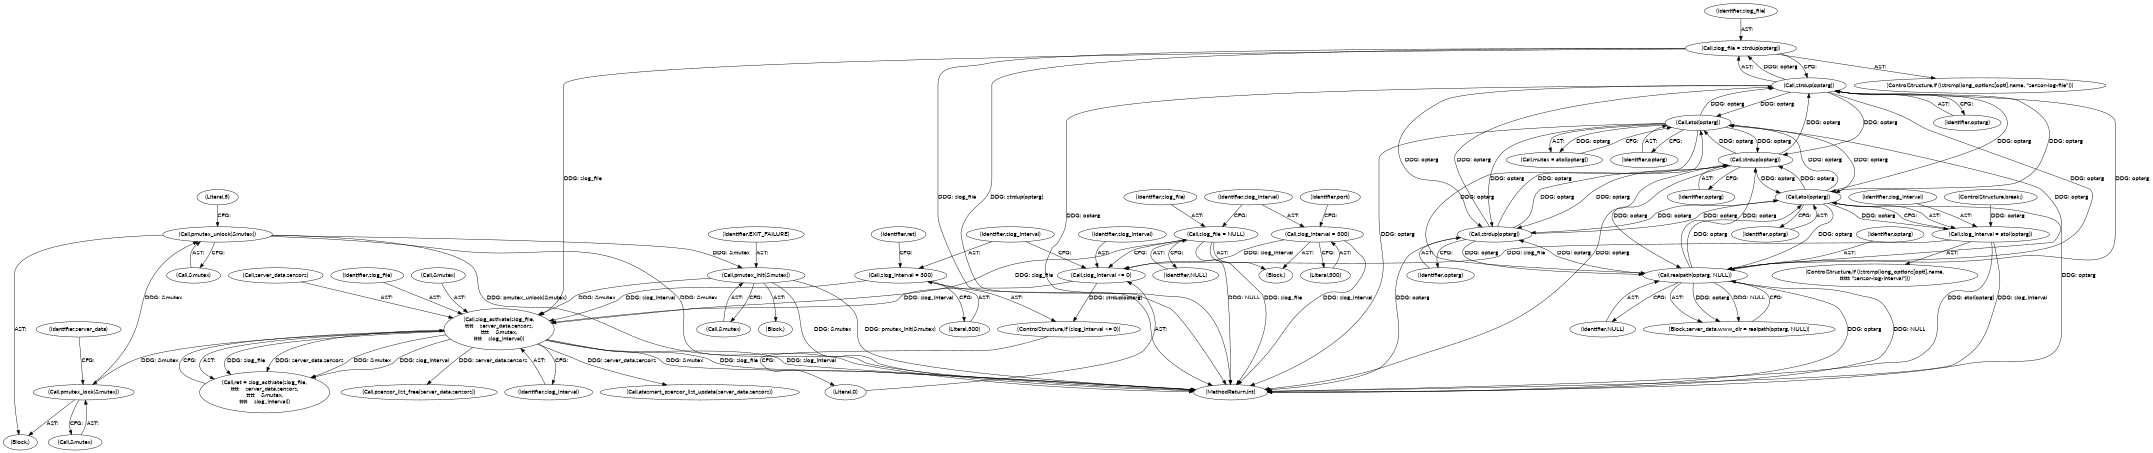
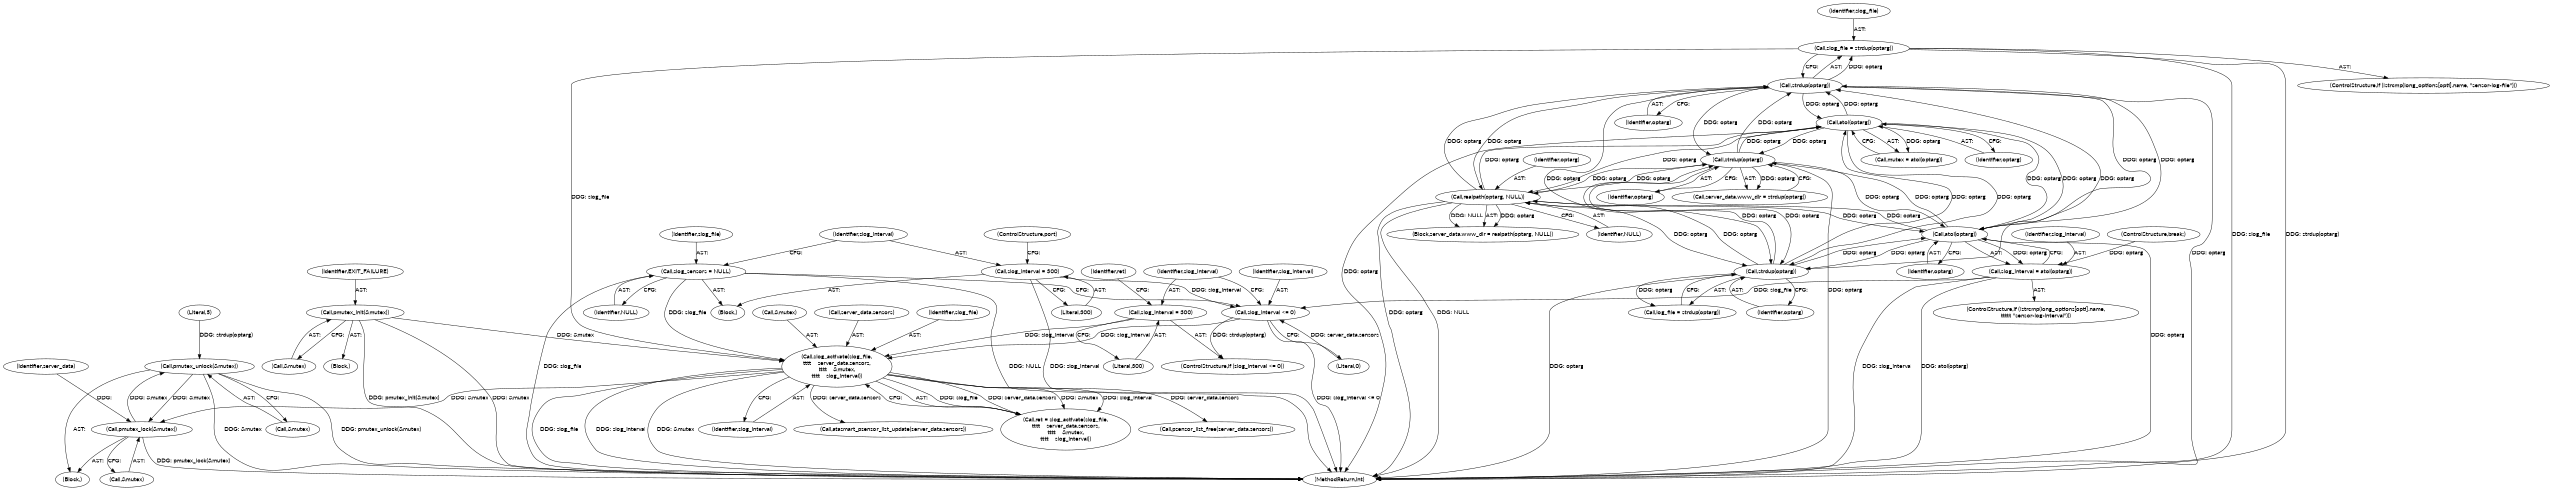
node "(Identifier,port)": label "(Identifier,port)" -> "(ControlStructure,port)"
node "(Call,server_data.www_dir = strdup(optarg))": added
edge "(Literal,5)" -> "(Call,pmutex_unlock(&mutex))": label "CFG: " -> "DDG: strdup(optarg)"
node "(Call,slog_file = NULL)": label "(Call,slog_file = NULL)" -> "(Call,slog_sensors = NULL)"
edge "(Call,pmutex_unlock(&mutex))" -> "(Call,pmutex_init(&mutex))": now "(Call,pmutex_unlock(&mutex))" -> "(Call,pmutex_lock(&mutex))"
edge "(Block,server_data.www_dir = realpath(optarg, NULL))" -> "(Call,realpath(optarg, NULL))": removed, label "CFG:"
node "(Call,log_file = strdup(optarg))": added
edge "(Literal,0)" -> "(Call,slog_interval <= 0)": label "AST: " -> "DDG: server_data.sensors"
edge "(ControlStructure,if (slog_interval <= 0))" -> "(Literal,0)": now "(Call,slog_interval <= 0)" -> "(Literal,0)"
edge "(Identifier,server_data)" -> "(Call,pmutex_lock(&mutex))": label "CFG: " -> "DDG: "
edge "(Call,slog_interval <= 0)" -> "(MethodReturn,int)": added, label "DDG: slog_interval <= 0"
edge "(Call,pmutex_lock(&mutex))" -> "(MethodReturn,int)": added, label "DDG: pmutex_lock(&mutex)"
